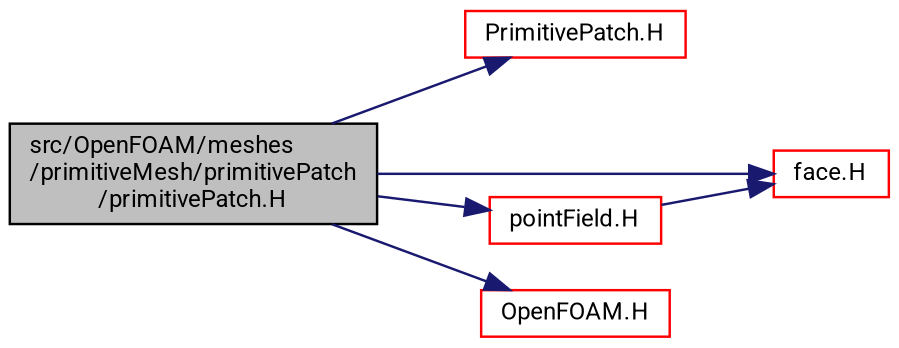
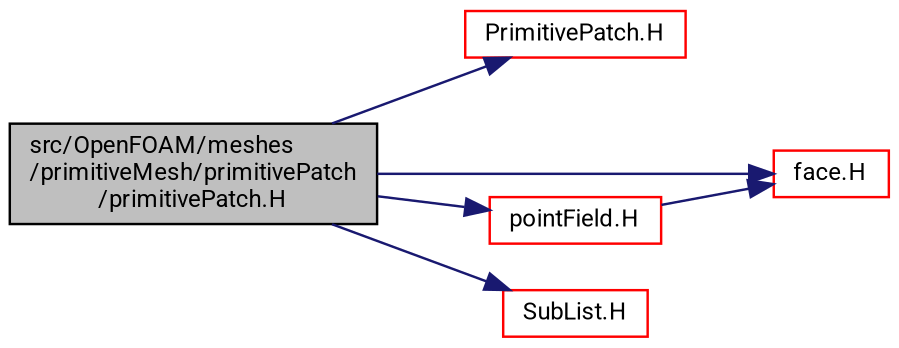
node "OpenFOAM.H": label "OpenFOAM.H" -> "SubList.H"
